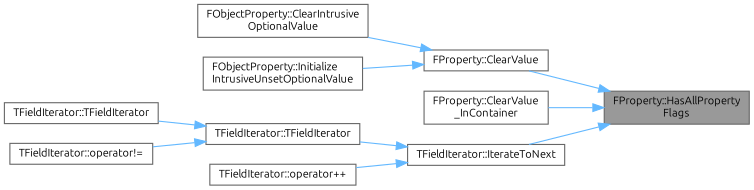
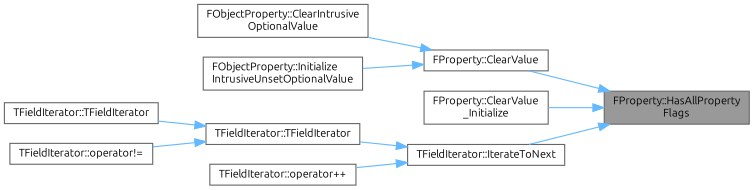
node "FProperty::ClearValue _InContainer": label "FProperty::ClearValue _InContainer" -> "FProperty::ClearValue _Initialize"
